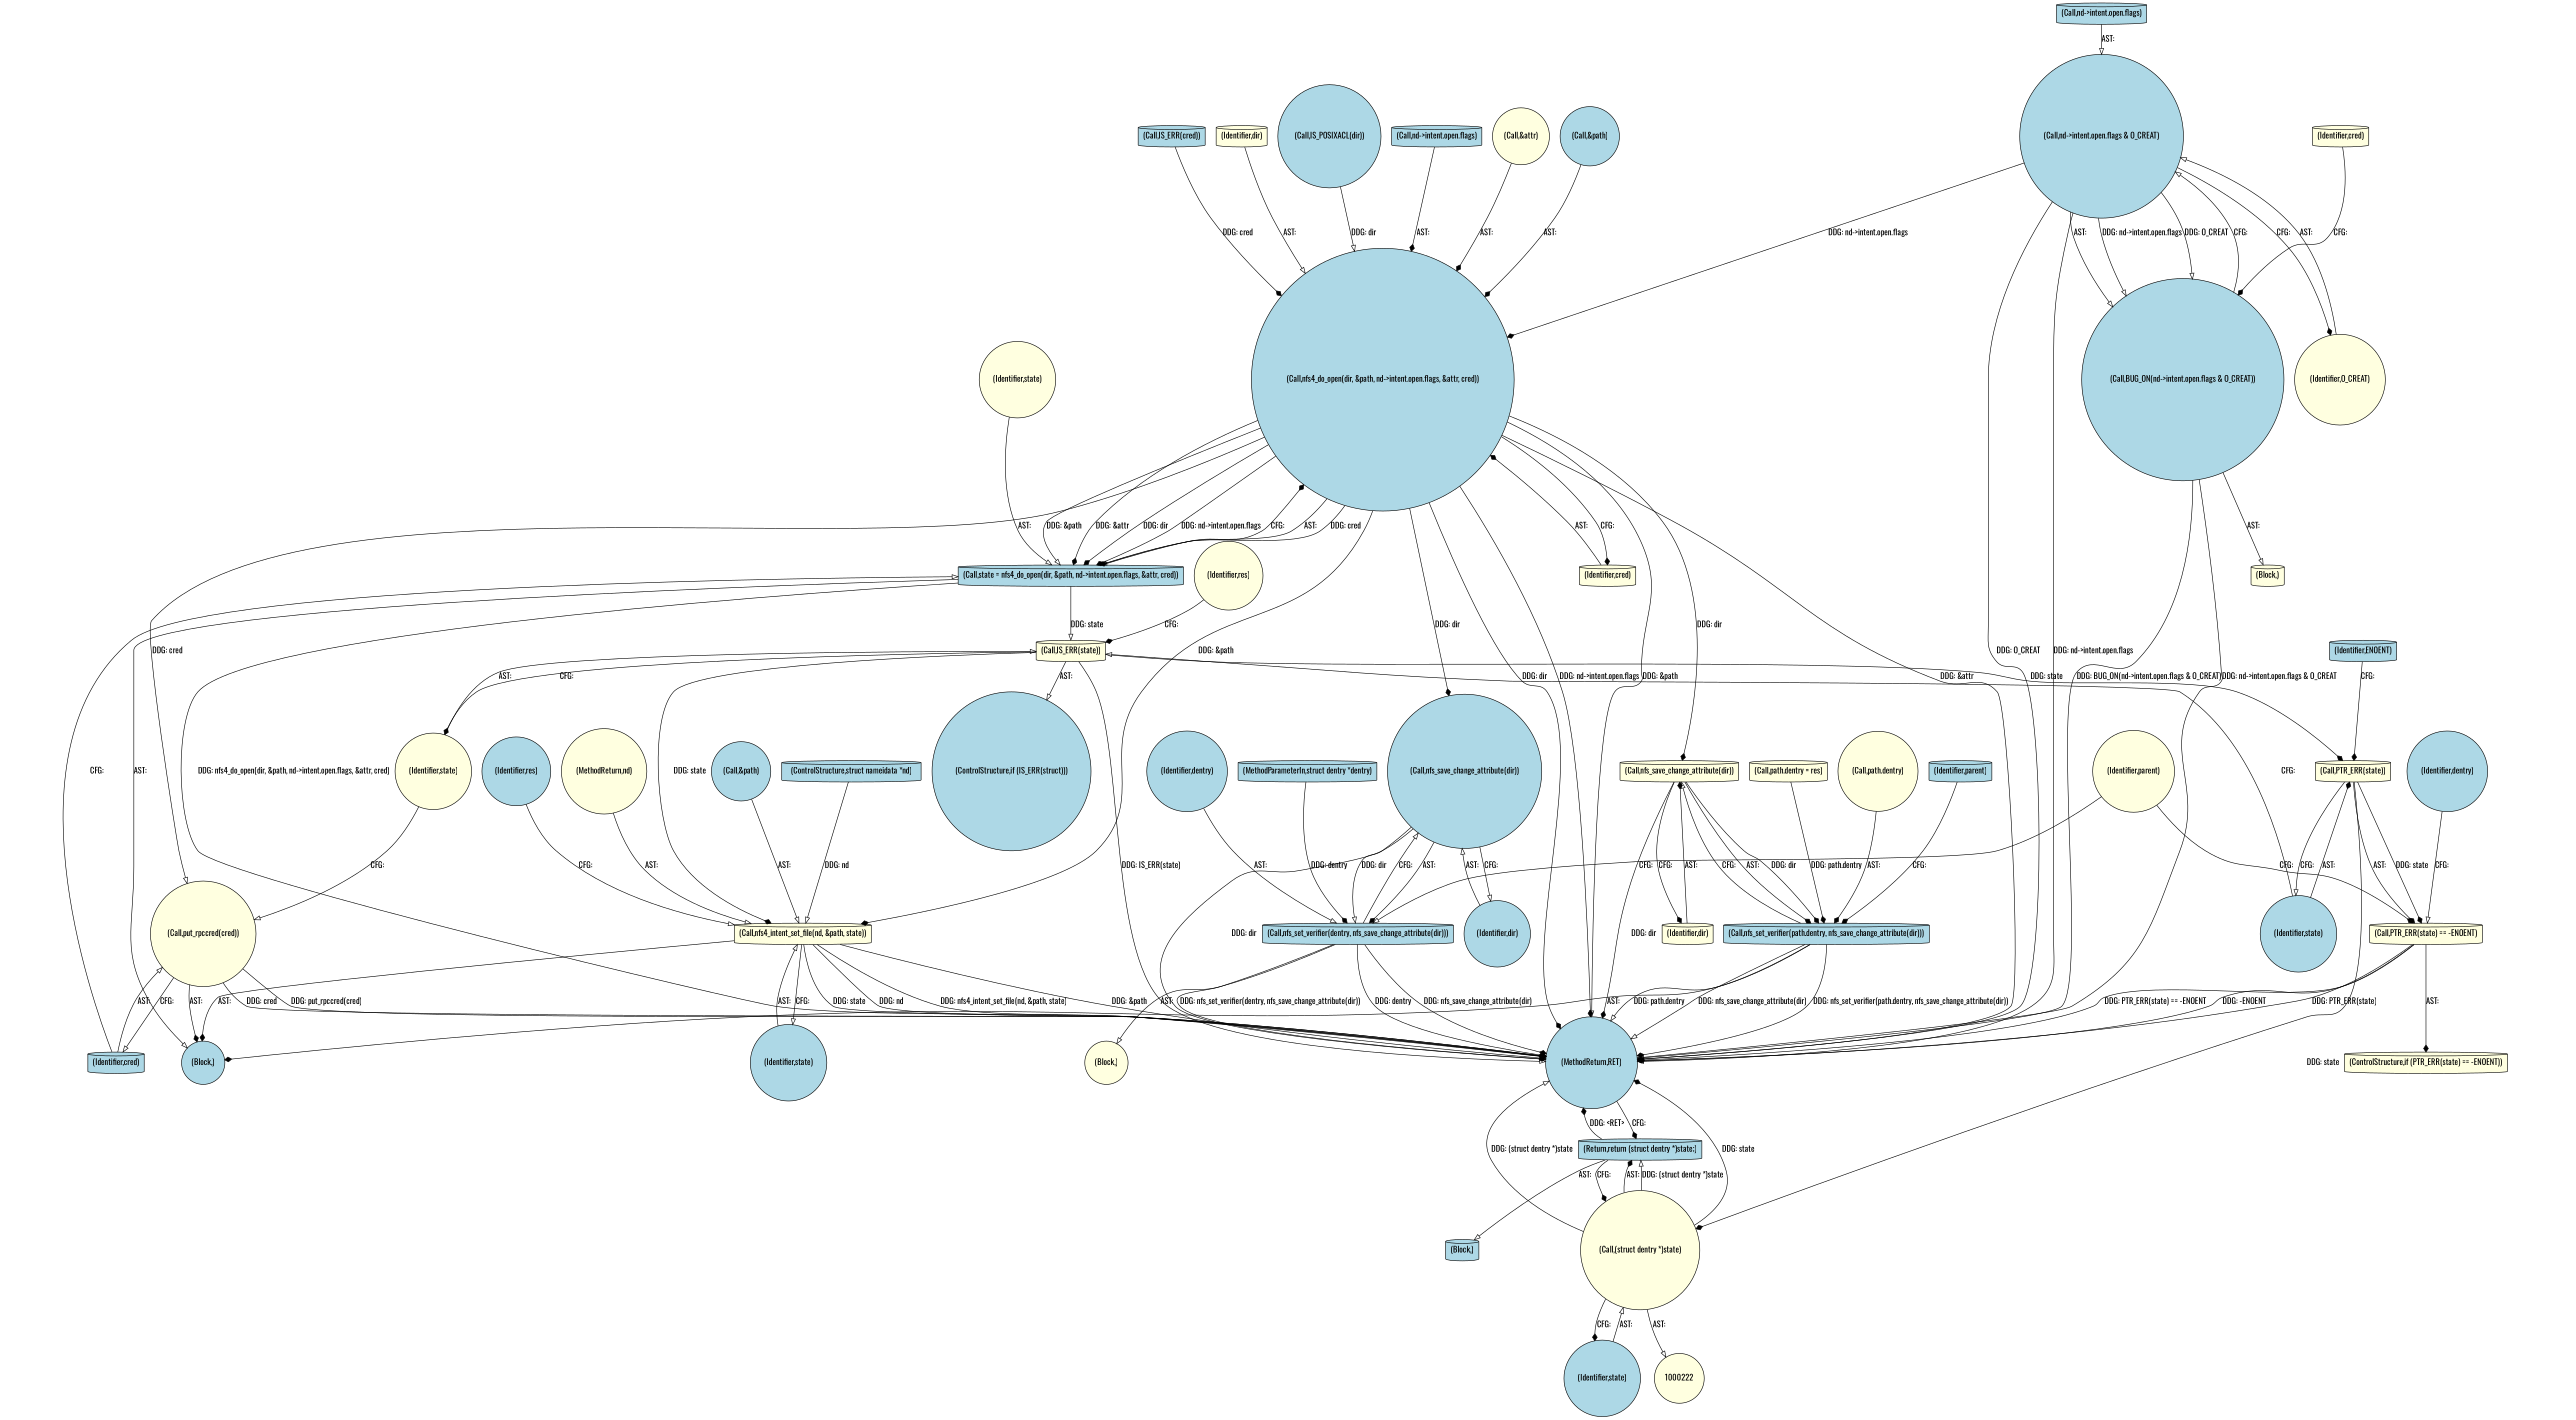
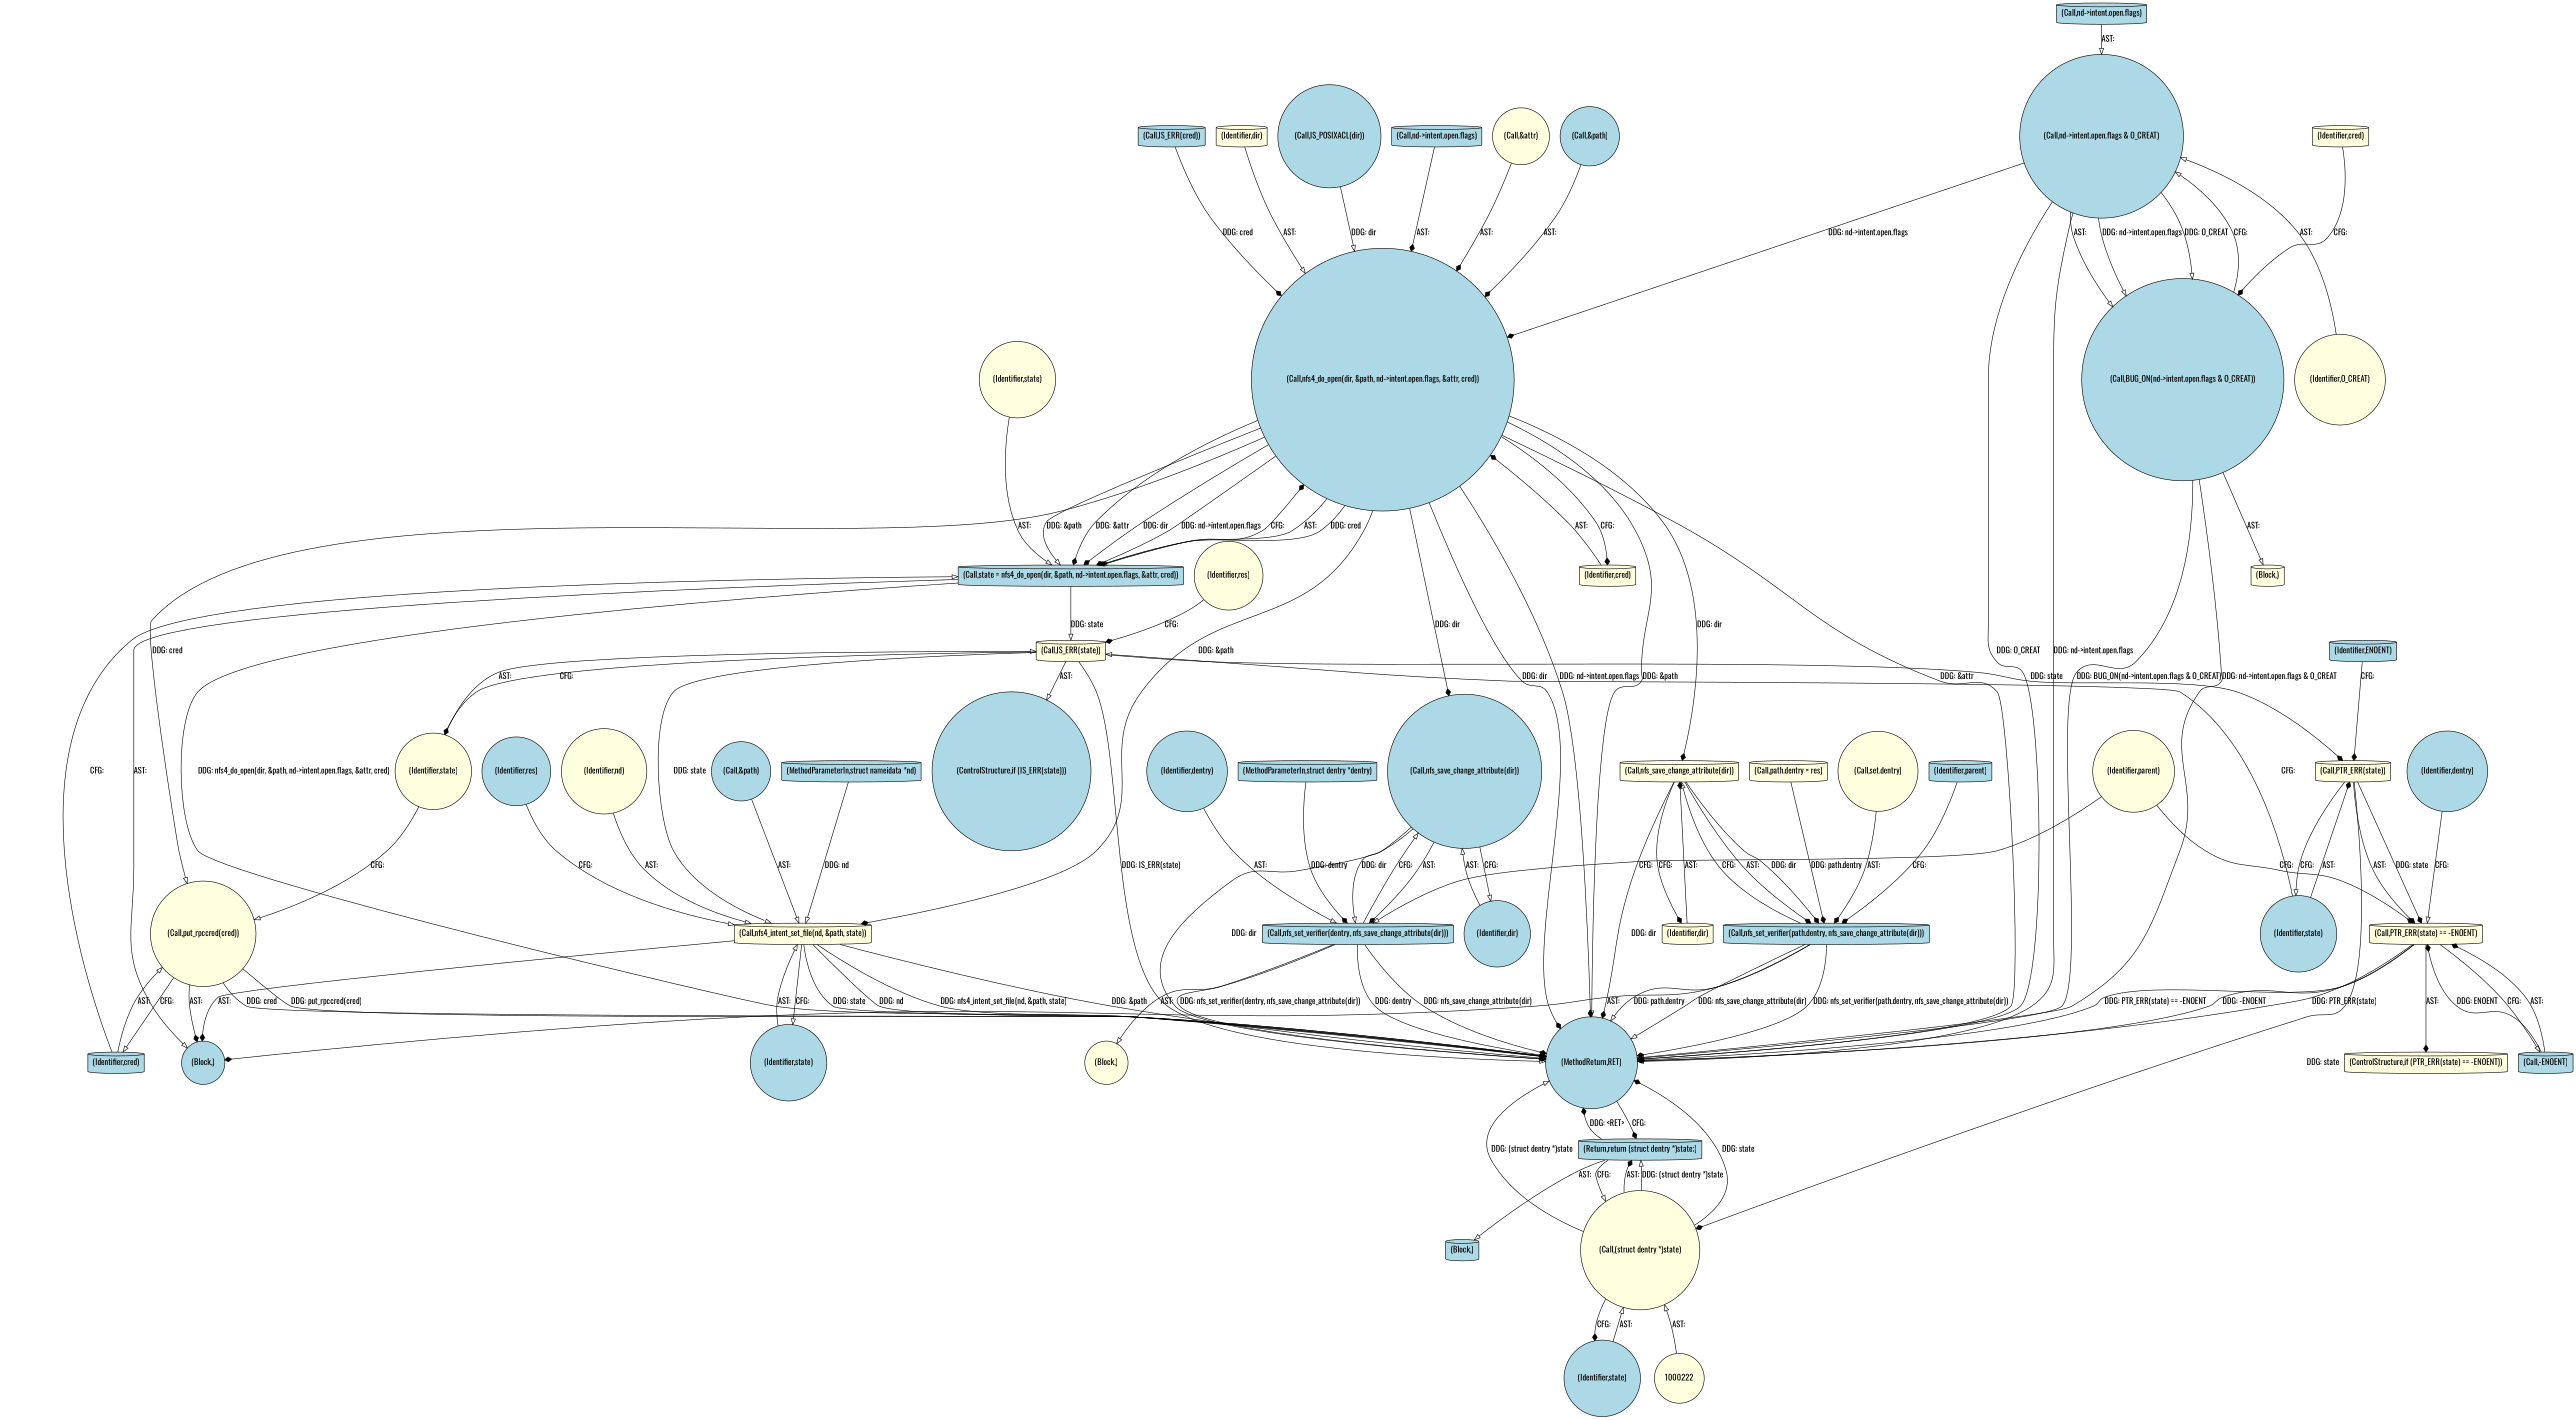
edge "(Call,nd->intent.open.flags & O_CREAT)" -> "(Identifier,O_CREAT)": removed, label "CFG:"
edge "(Call,IS_ERR(state))" -> "(Call,nfs4_intent_set_file(nd, &path, state))": arrowhead diamond -> onormal
node "(MethodReturn,nd)": label "(MethodReturn,nd)" -> "(Identifier,nd)"
node "(ControlStructure,struct nameidata *nd)": label "(ControlStructure,struct nameidata *nd)" -> "(MethodParameterIn,struct nameidata *nd)"
node "(ControlStructure,if (IS_ERR(struct)))": label "(ControlStructure,if (IS_ERR(struct)))" -> "(ControlStructure,if (IS_ERR(state)))"
node "(Call,path.dentry)": label "(Call,path.dentry)" -> "(Call,set.dentry)"
node "(Call,-ENOENT)": added
edge "(Return,return (struct dentry *)state;)" -> "(Call,(struct dentry *)state)": arrowhead diamond -> onormal
edge "(Call,(struct dentry *)state)" -> "1000222": reversed
